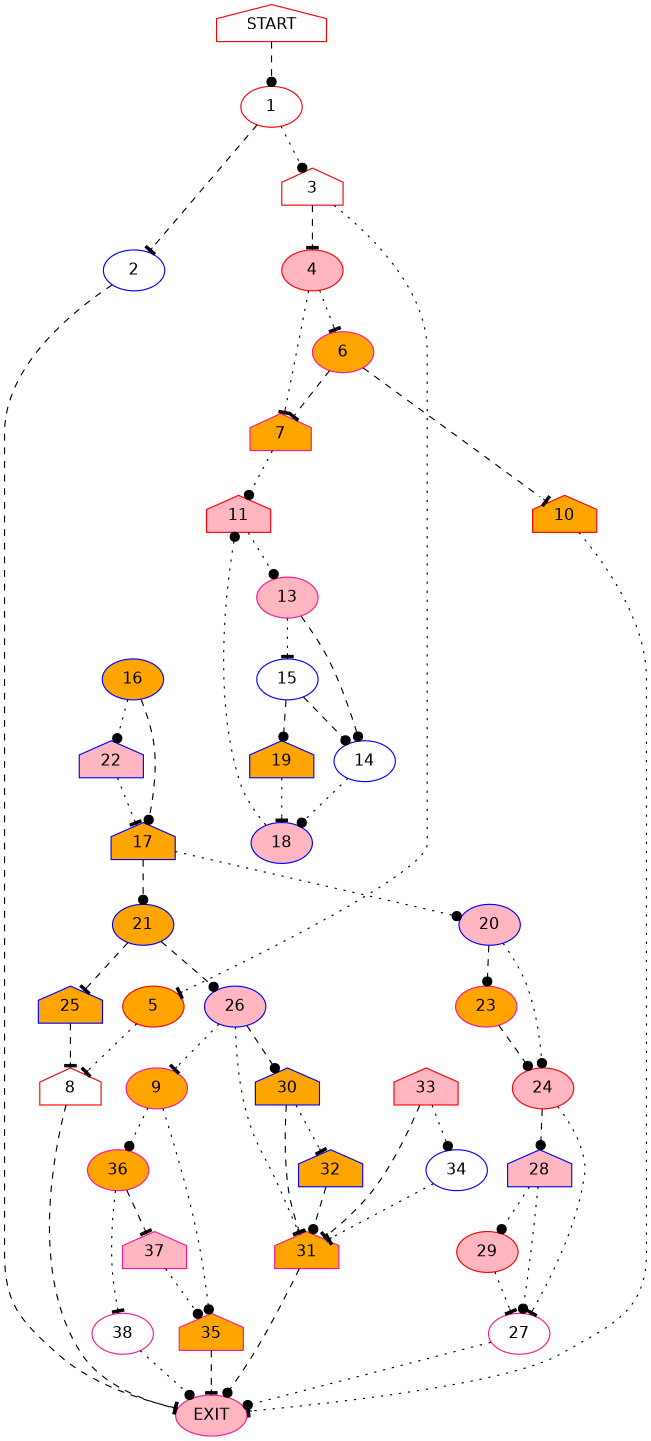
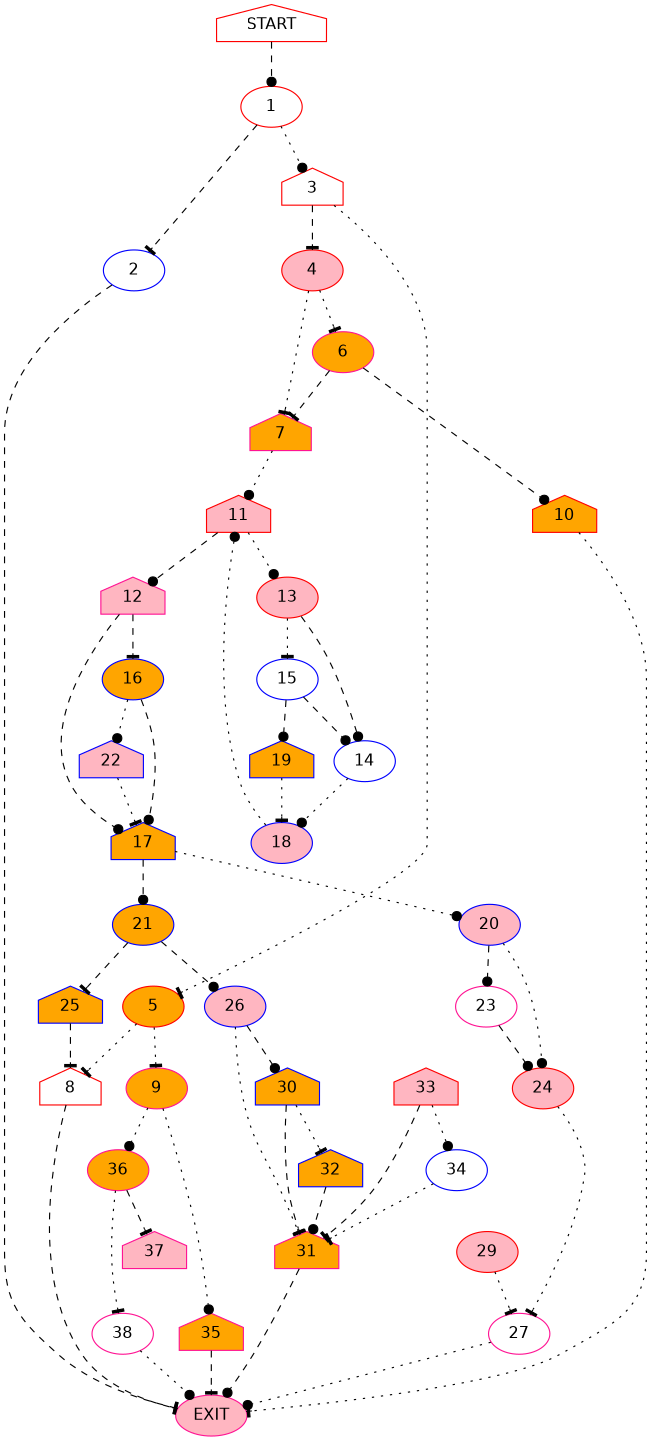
edge "6" -> "10": arrowhead tee -> dot
node "12": added
node "13": color deeppink -> red
node "23": fillcolor orange -> white
edge "26" -> "9": now "5" -> "9"
node "28": removed
edge "37" -> "35": removed
